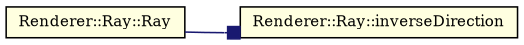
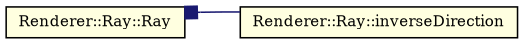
edge "Renderer::Ray::Ray" -> "Renderer::Ray::inverseDirection": reversed
